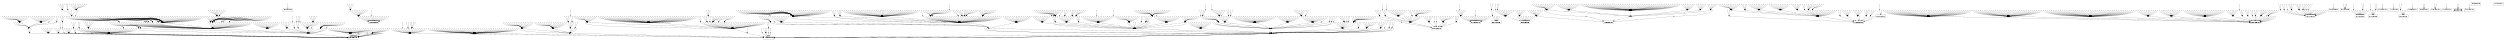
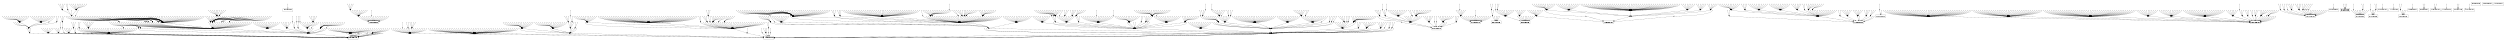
node "00010000000": added
node "00111000000": label "00111000000" -> "00181000000"
node "61011001100": label "61011001100" -> "11011001100"
